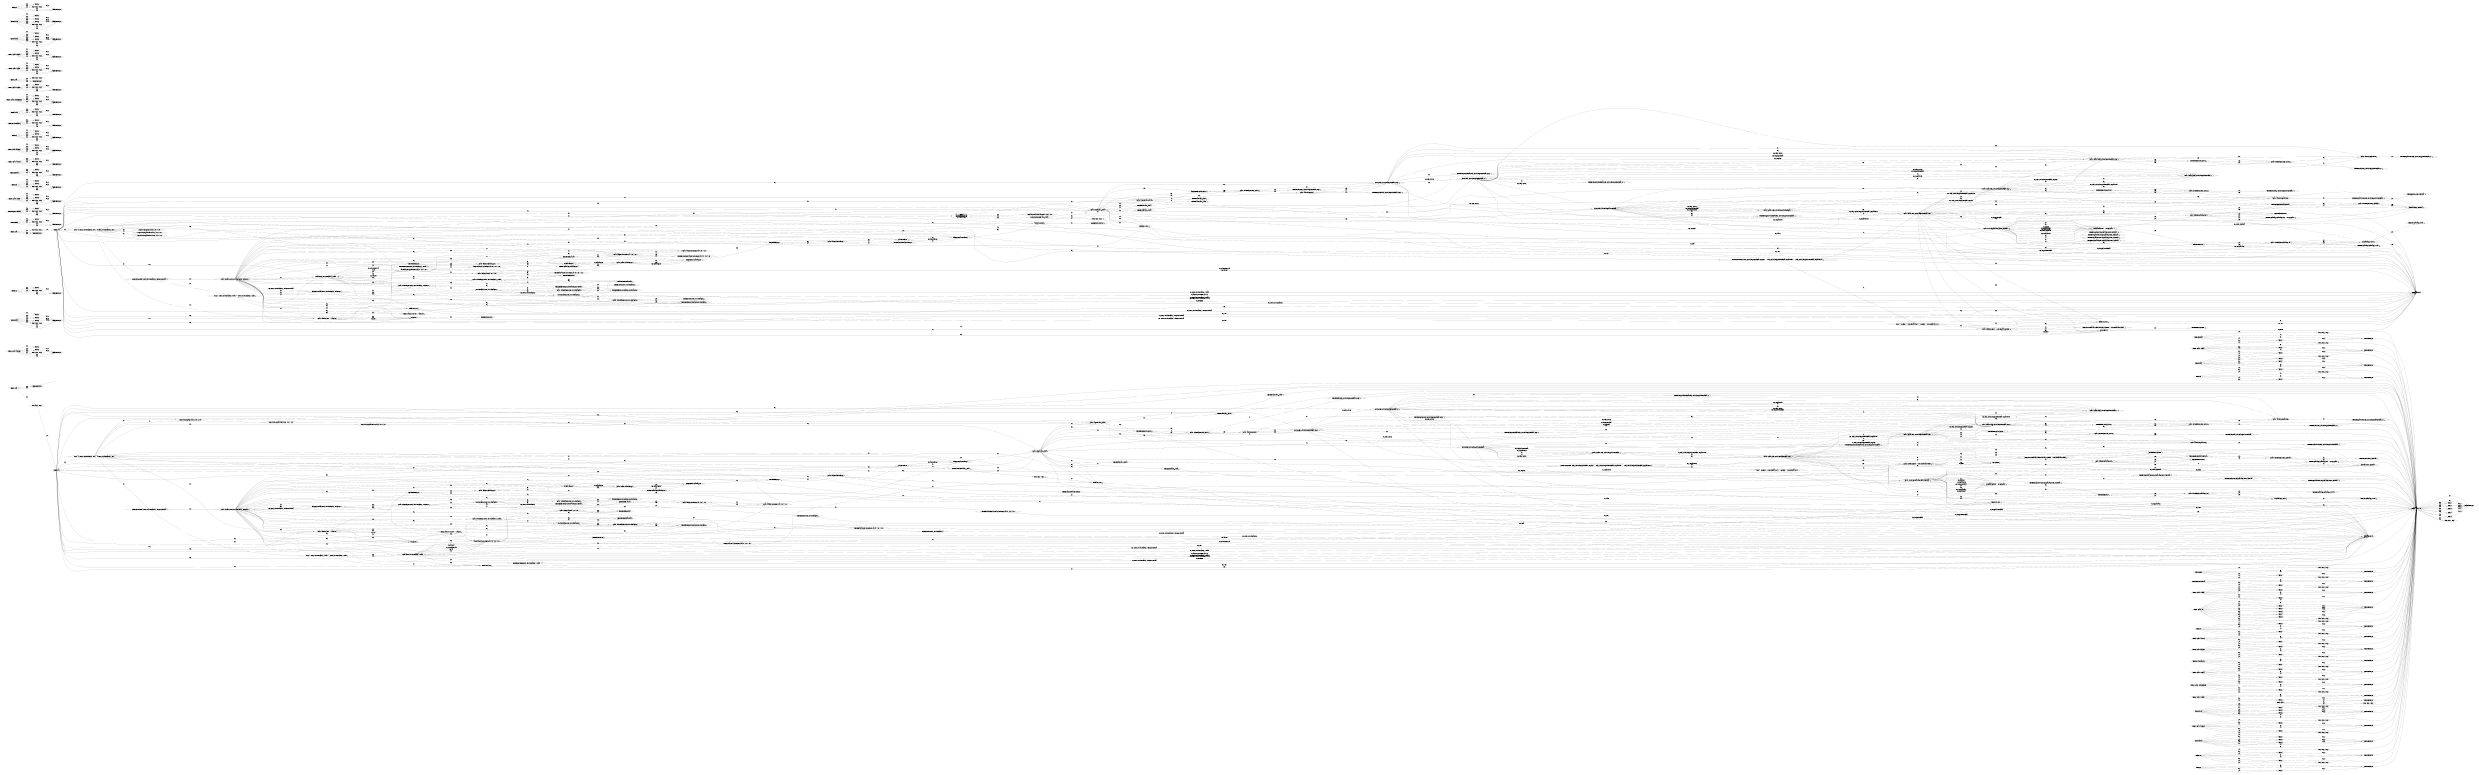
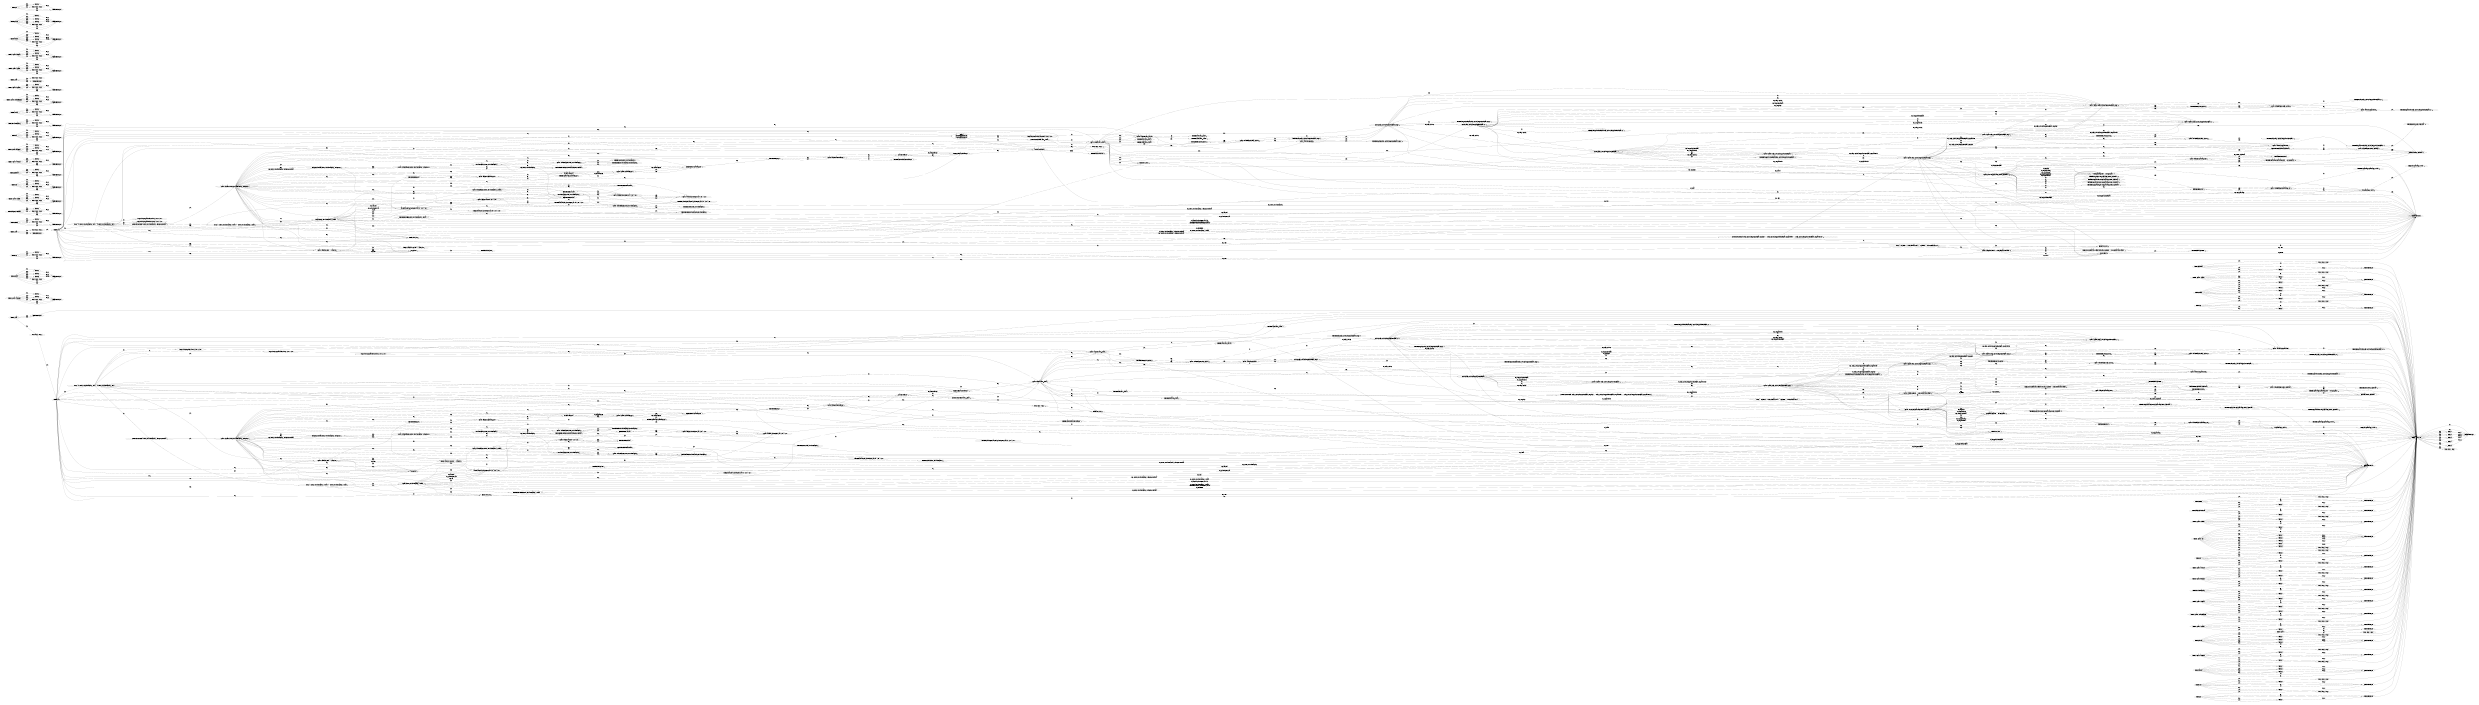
edge "(auto_lock,auto_lock(lock_))" -> "(IDENTIFIER,lock_,auto_lock(lock_))": label "AST: " -> "ERROR: "
node "<(LOCAL,std.string xmpp_login: std.string)<SUB>19</SUB>>": removed
